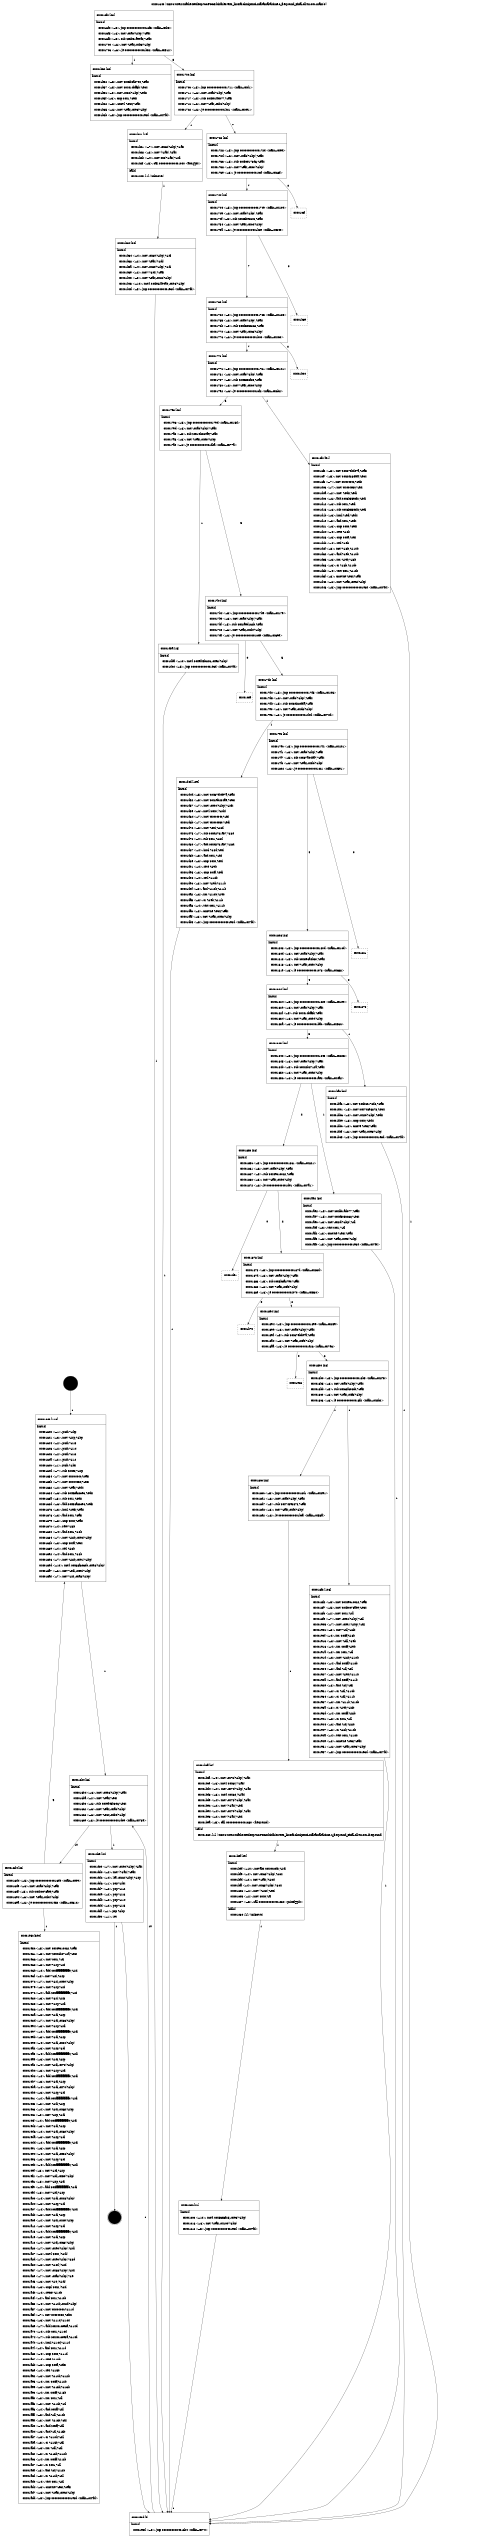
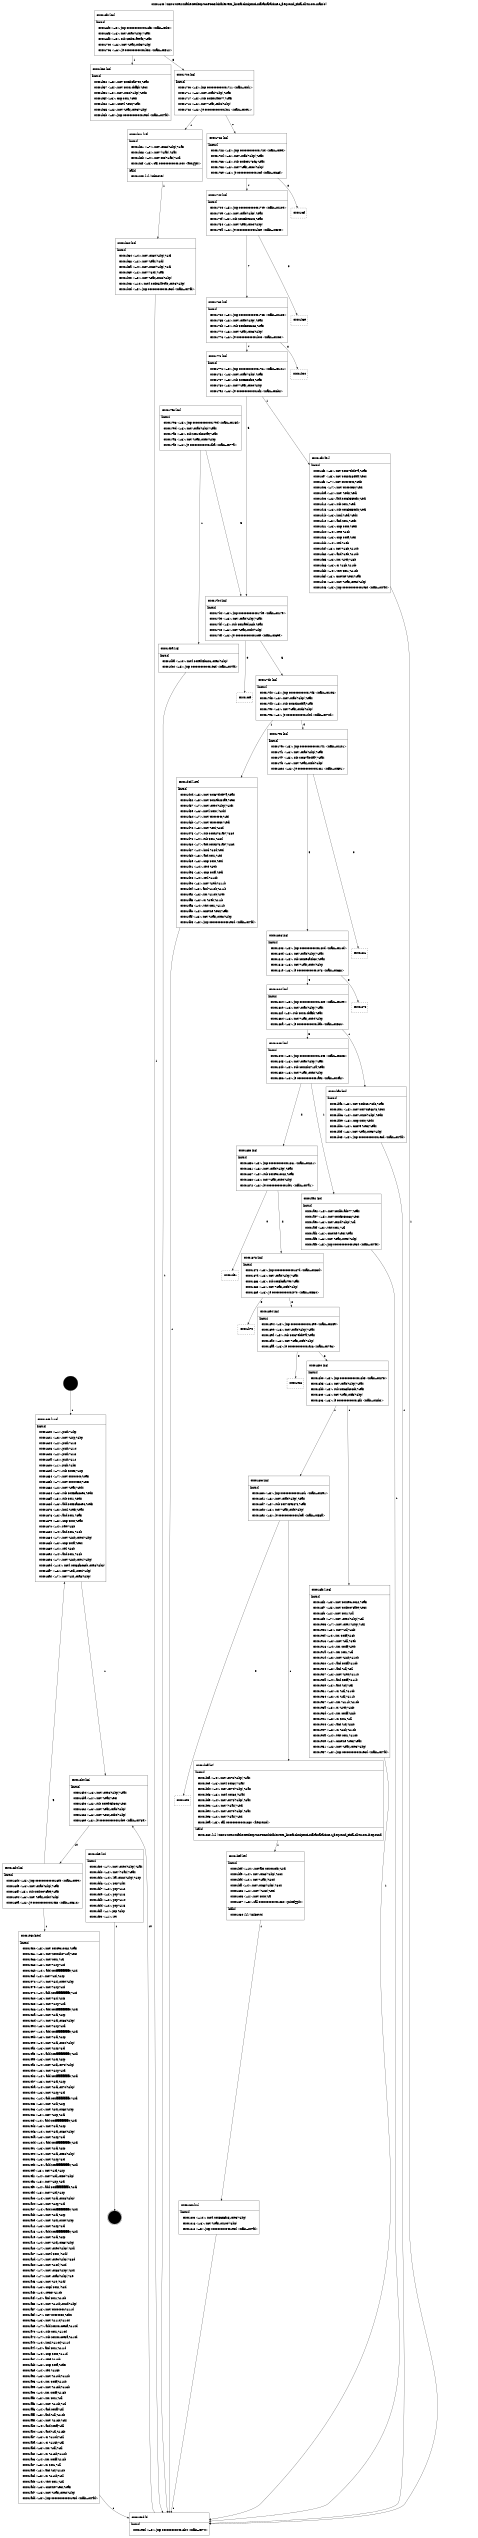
edge "0x40177c [28]" -> "0x401798 [28]": now "0x40177c [28]" -> "0x4017b4 [28]"
edge "0x4017d0 [28]" -> "0x4017ec [28]": added, label "4"
node "0x4018e8": added
edge "0x4016b4 [32]" -> "0x401dc9 [24]": removed, label "1"
edge "0x401dc9 [24]" -> "0x401e3d [5]": now "0x40195c [390]" -> "0x401e3d [5]"
